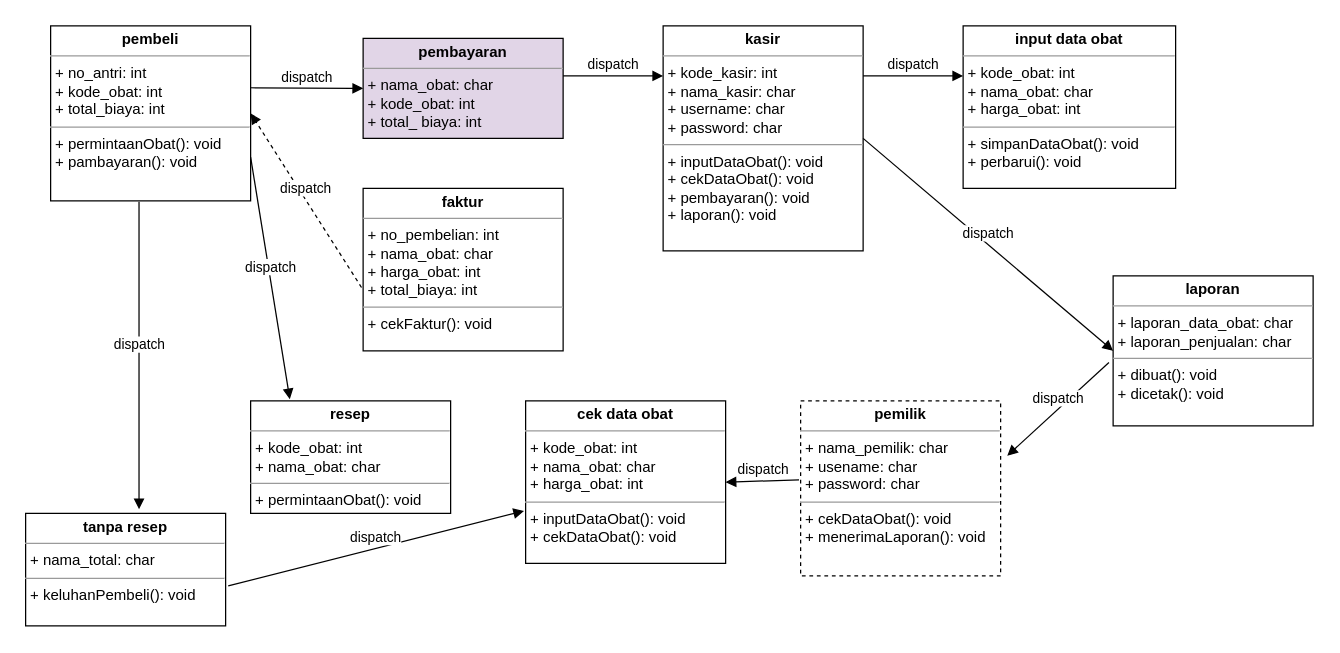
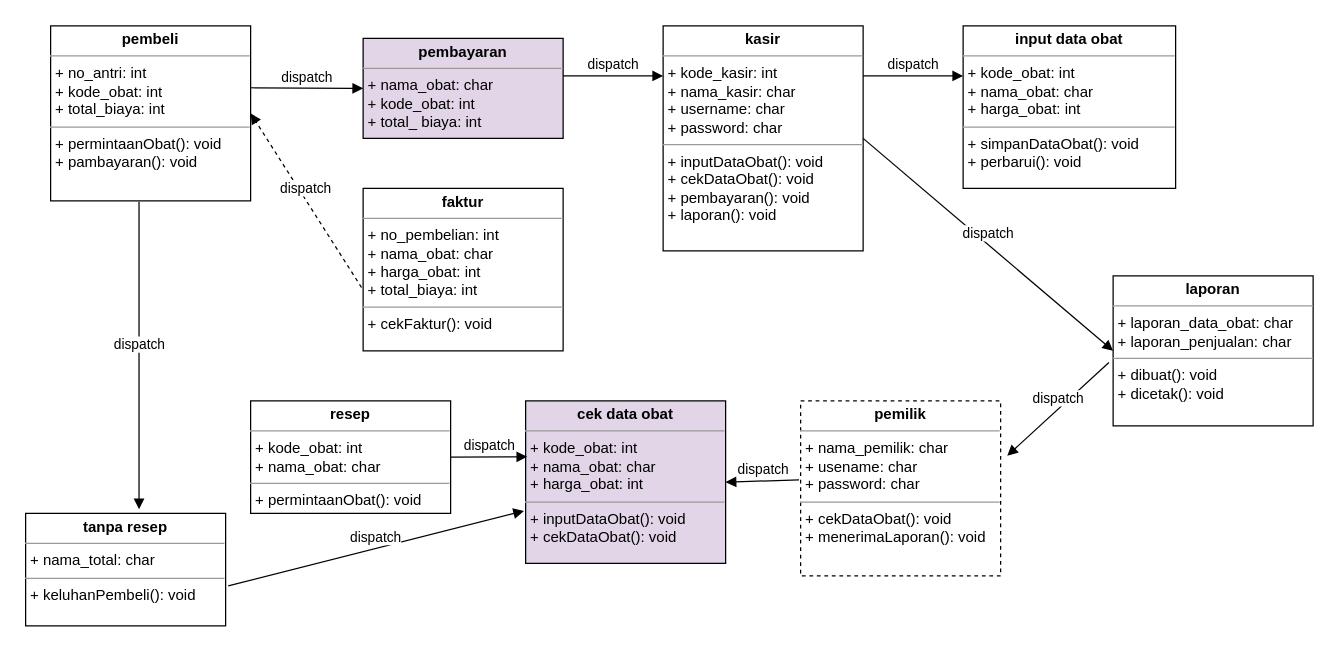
edge "pembeli + no_antri: int + kode_obat: int + total_biaya: int + permintaanObat(): void + pambayaran(): void" -> "resep + kode_obat: int + nama_obat: char + permintaanObat(): void": removed, label "dispatch"
edge "resep + kode_obat: int + nama_obat: char + permintaanObat(): void" -> "cek data obat + kode_obat: int + nama_obat: char + harga_obat: int + inputDataObat(): void + cekDataObat(): void": added, label "dispatch"
node "cek data obat + kode_obat: int + nama_obat: char + harga_obat: int + inputDataObat(): void + cekDataObat(): void": fillcolor #ffffff -> #e1d5e7
